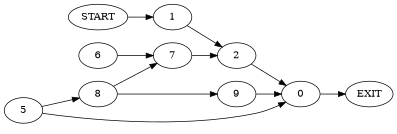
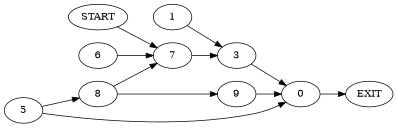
edge "START" -> "1": now "START" -> "7"
node "2": label "2" -> "3"
